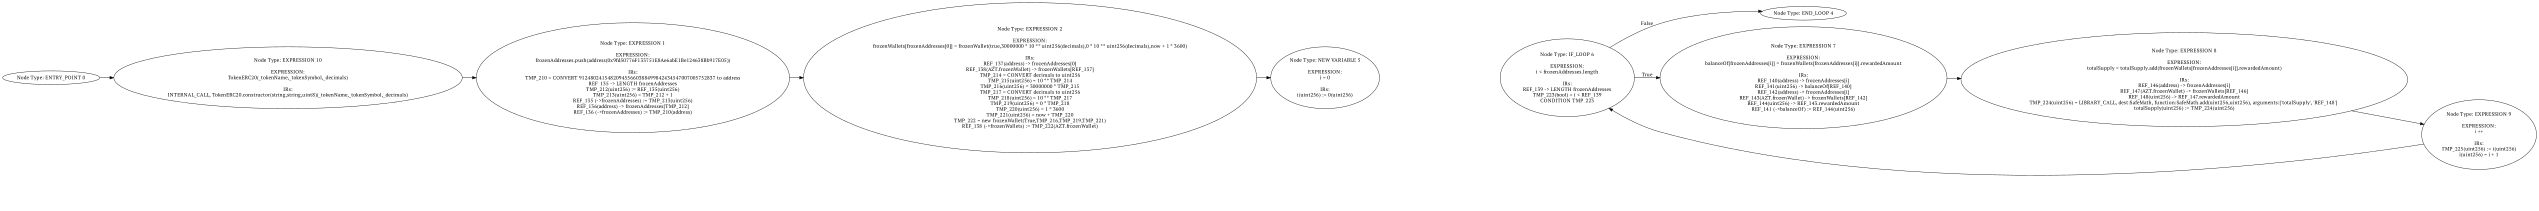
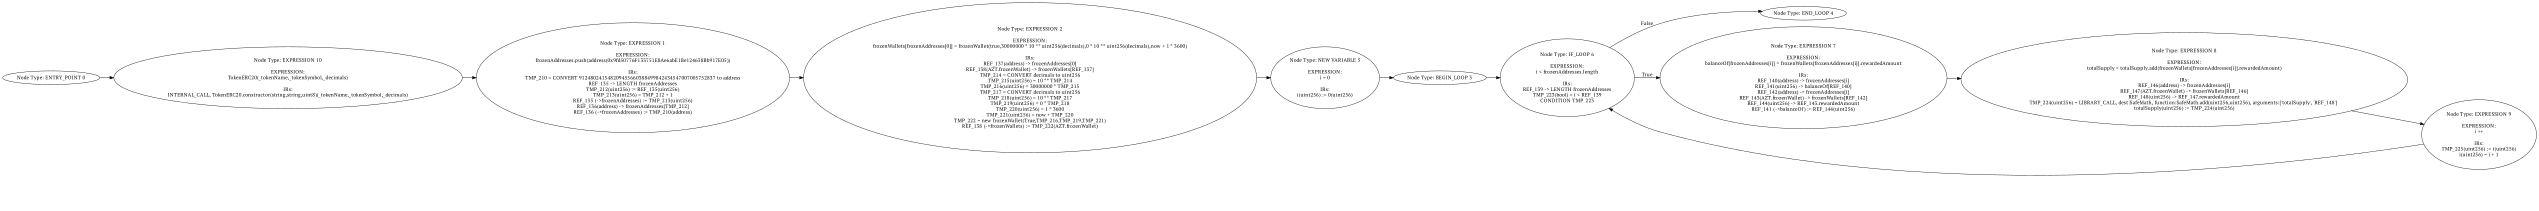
node "Node Type: BEGIN_LOOP 3": added
